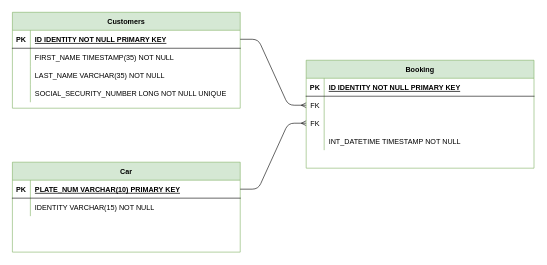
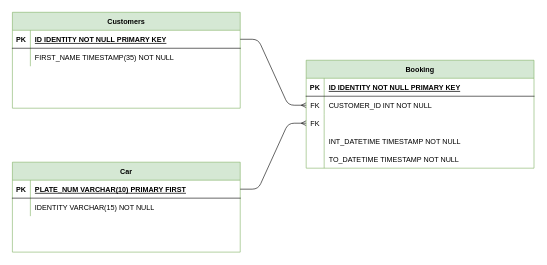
node "LAST_NAME VARCHAR(35) NOT NULL": removed
node "SOCIAL_SECURITY_NUMBER LONG NOT NULL UNIQUE": removed
node "CUSTOMER_ID INT NOT NULL": added
node "TO_DATETIME TIMESTAMP NOT NULL": added
node "PLATE_NUM VARCHAR(10) PRIMARY KEY": label "PLATE_NUM VARCHAR(10) PRIMARY KEY" -> "PLATE_NUM VARCHAR(10) PRIMARY FIRST"
